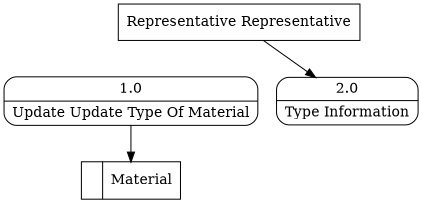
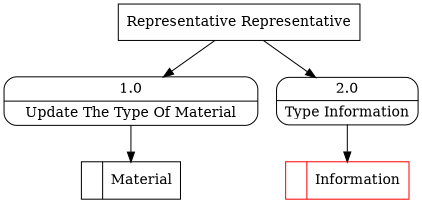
edge "Representative Representative" -> "1.0": added
node "1.0": text "Update Update Type Of Material" -> "Update The Type Of Material"
node "Information": added
